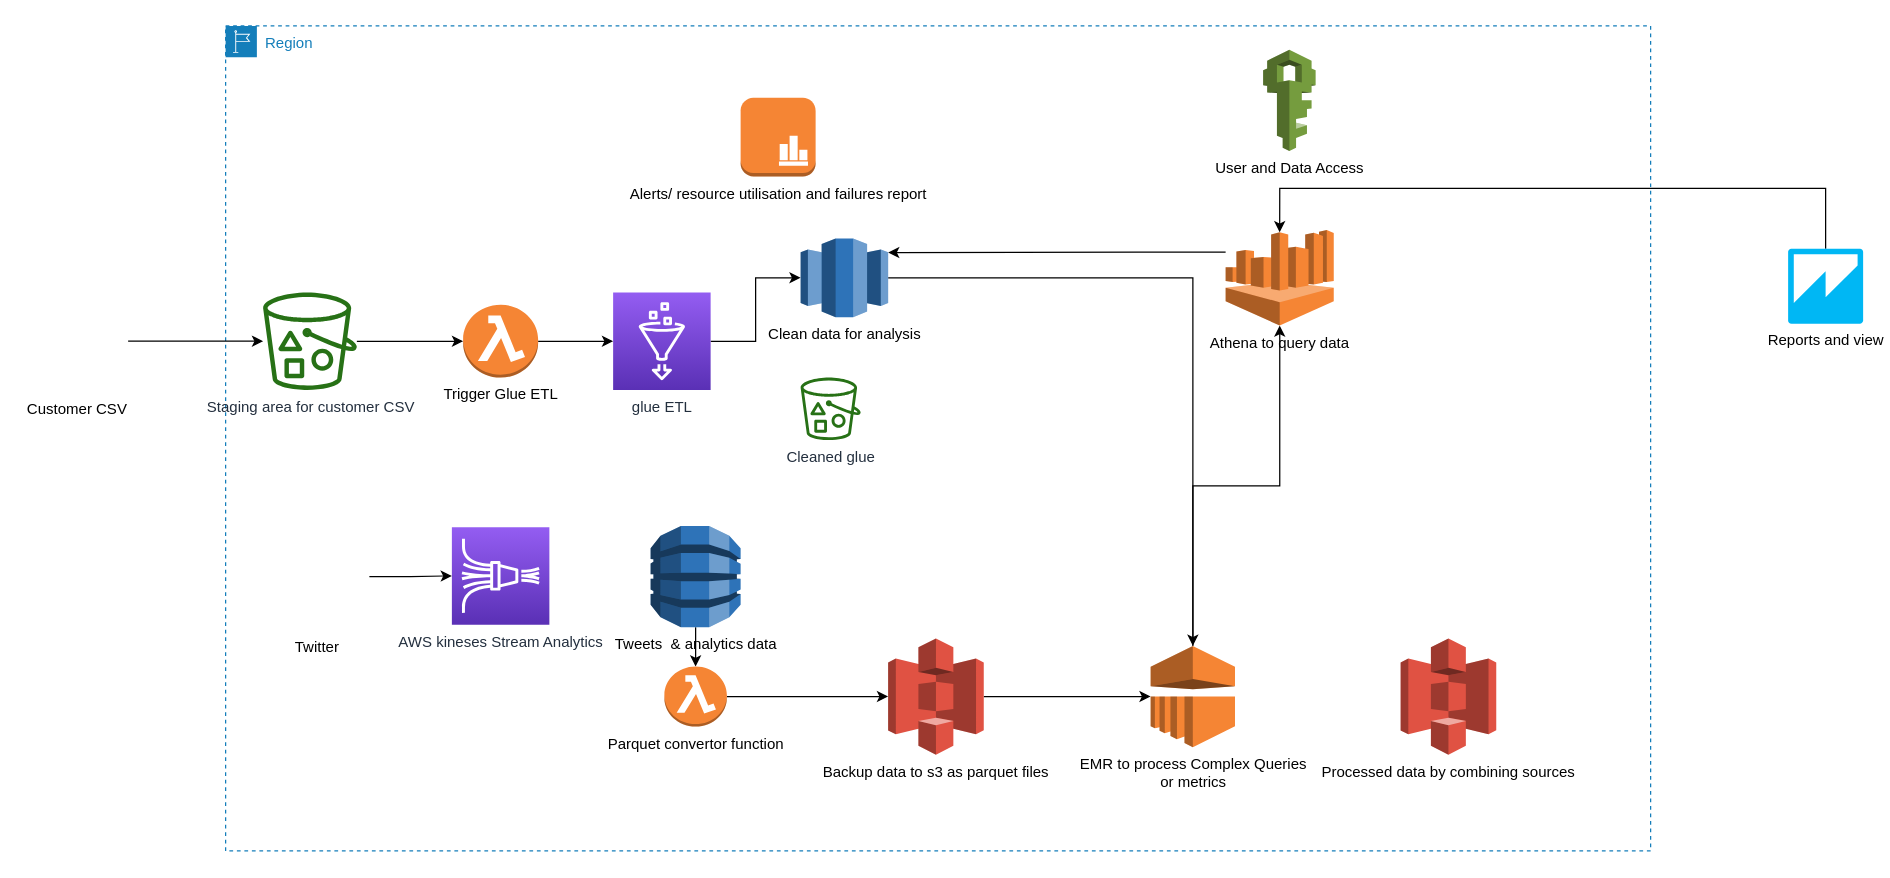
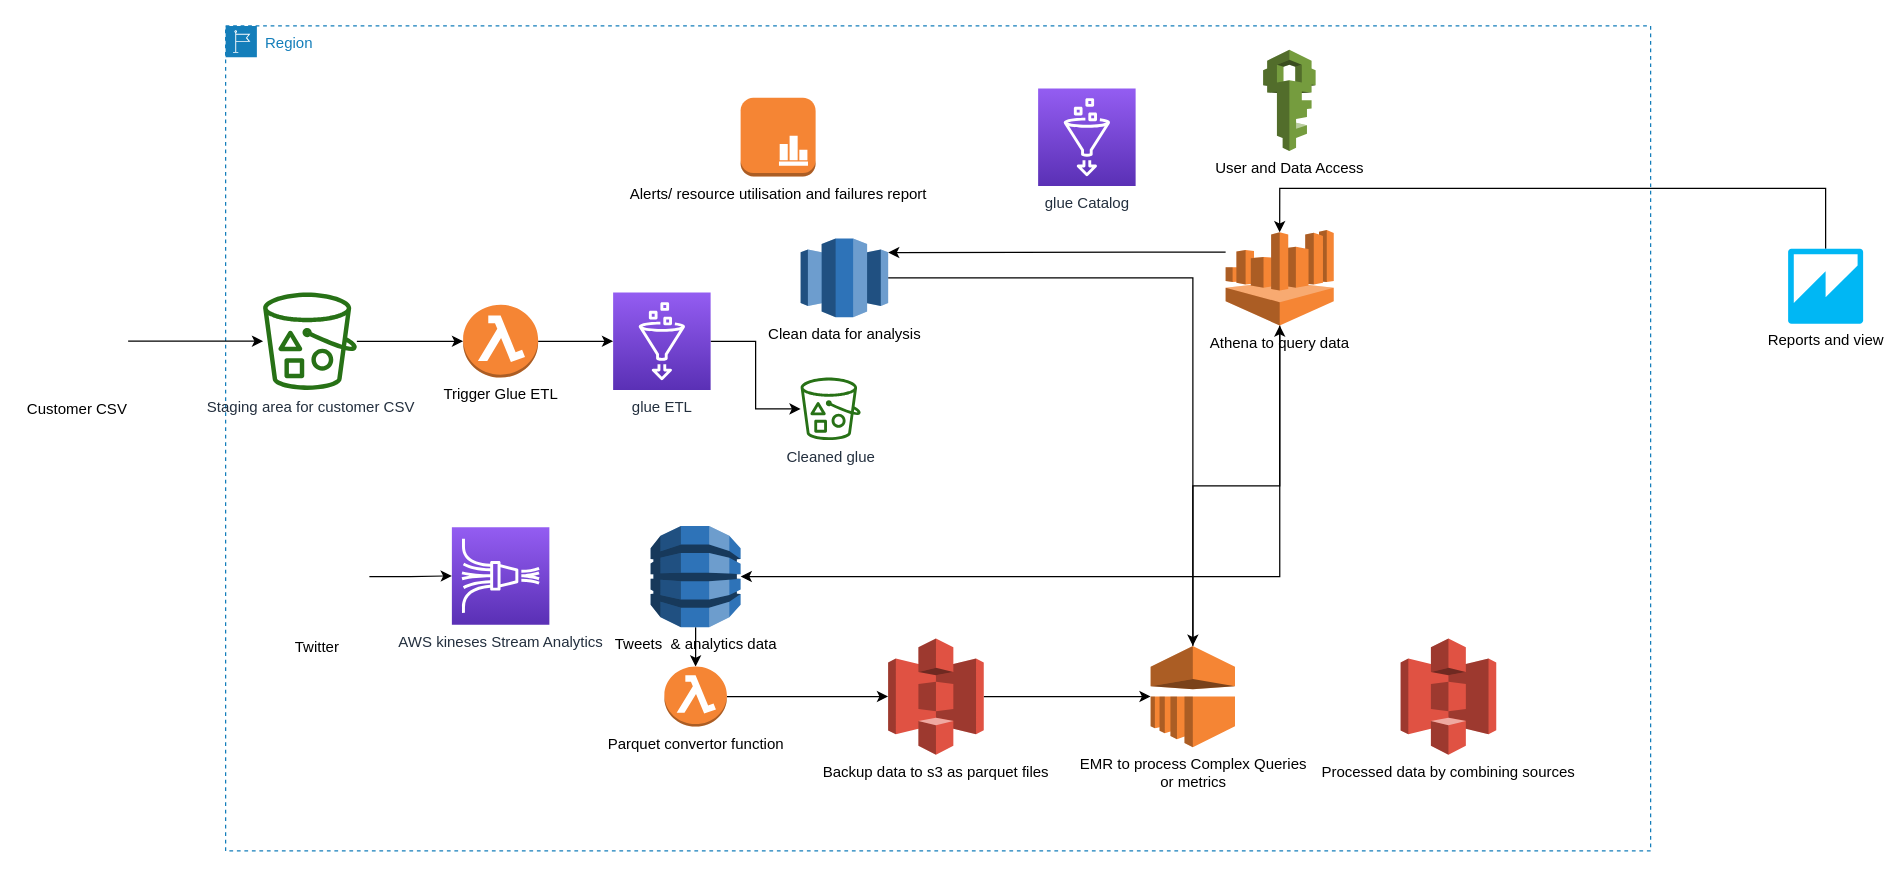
node "glue Catalog": added
edge "glue ETL" -> "Clean data for analysis": now "glue ETL" -> "Cleaned glue"
edge "Athena to query data" -> "Tweets & analytics data": added
